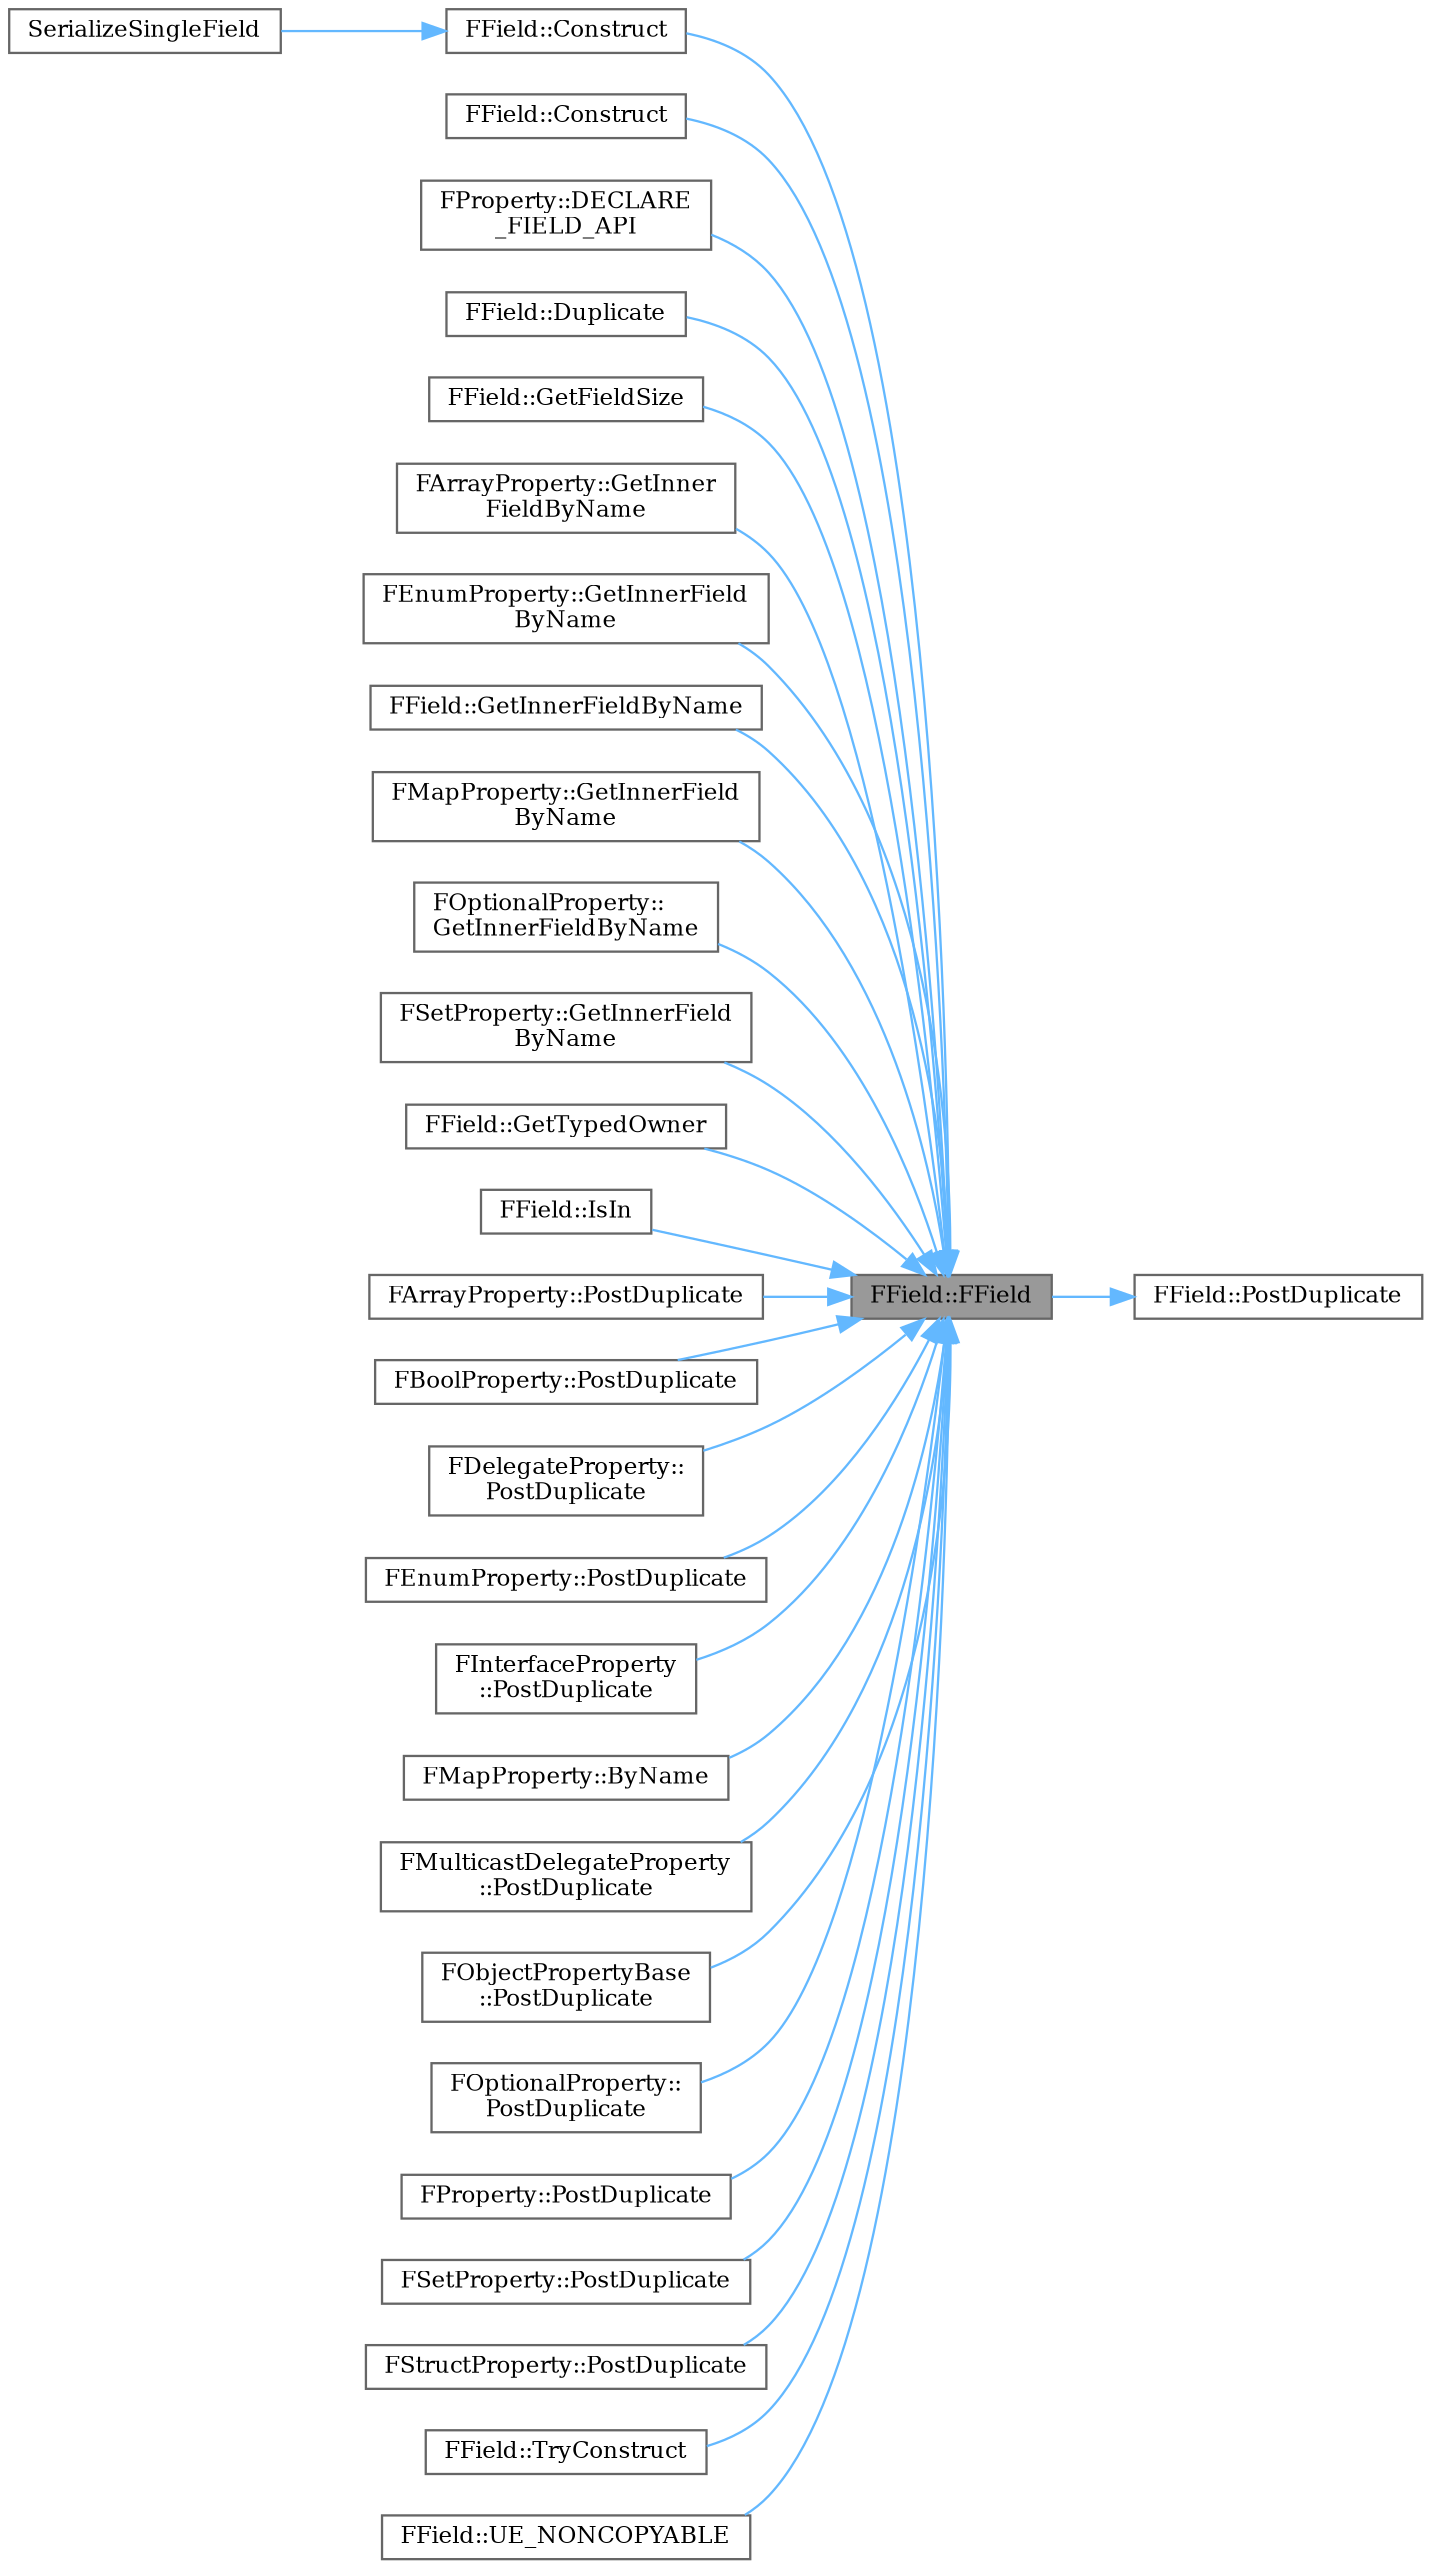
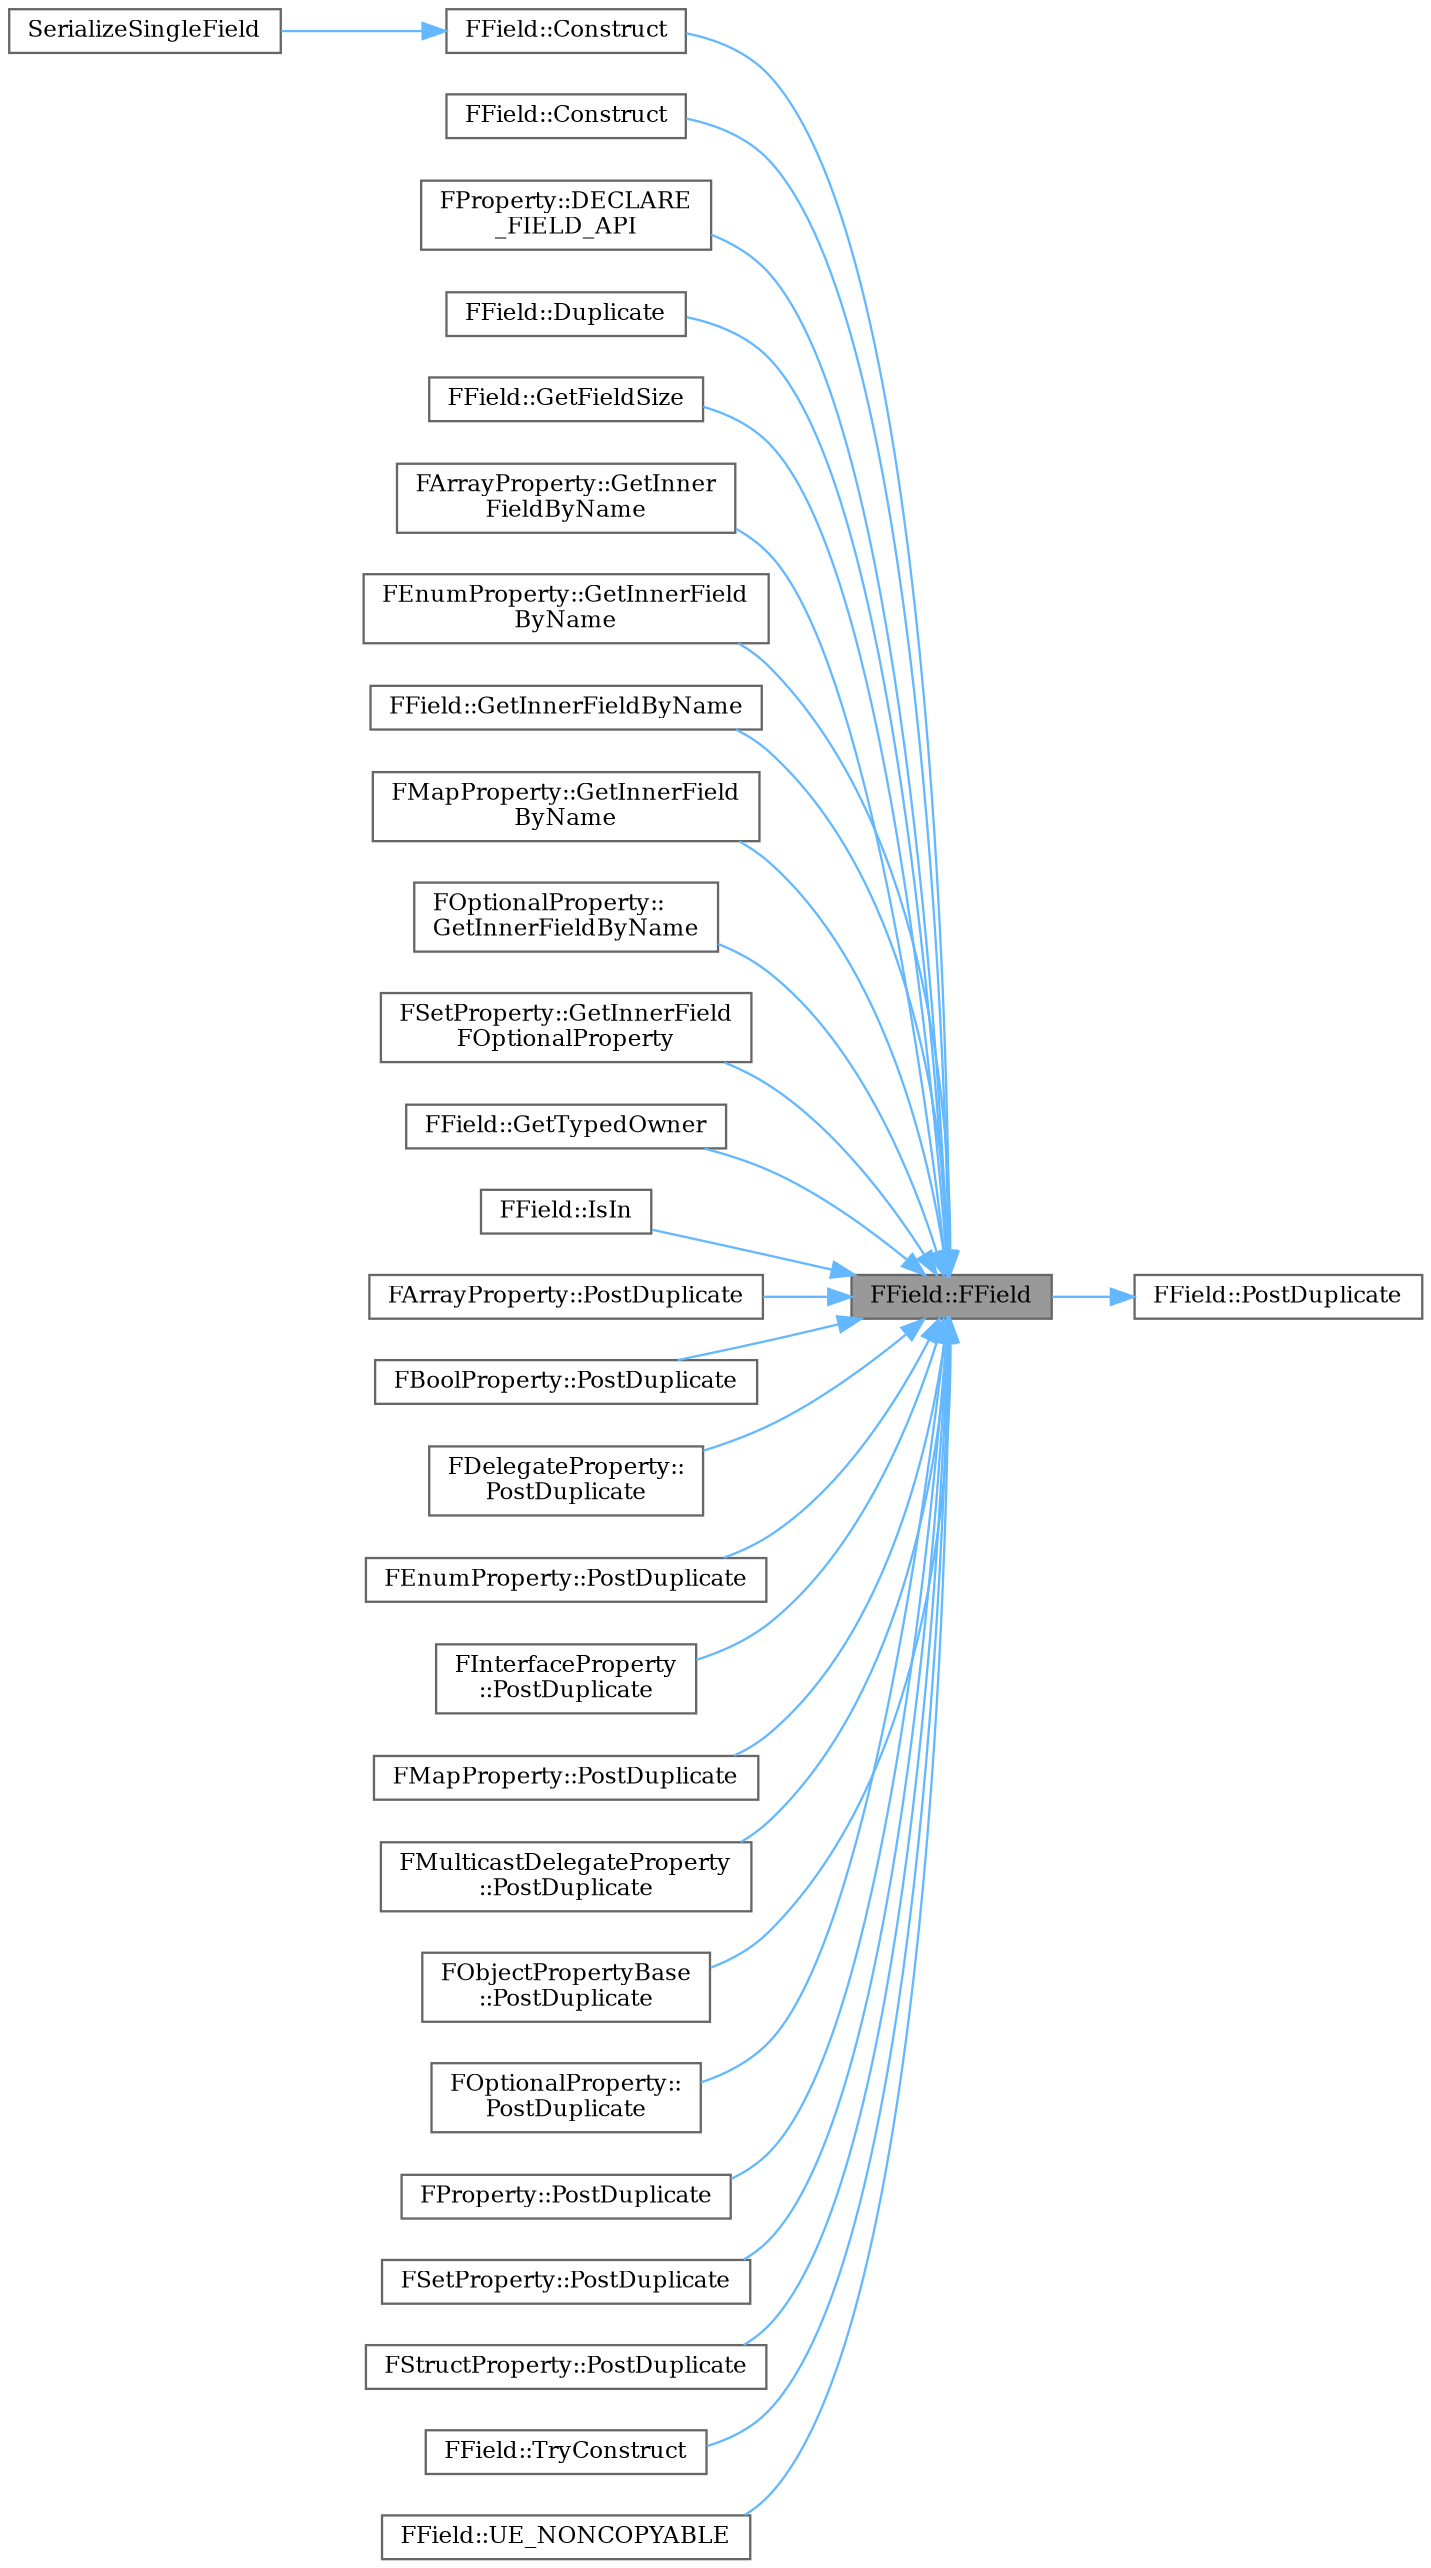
node "FSetProperty::GetInnerField ByName": label "FSetProperty::GetInnerField ByName" -> "FSetProperty::GetInnerField FOptionalProperty"
node "FMapProperty::ByName": label "FMapProperty::ByName" -> "FMapProperty::PostDuplicate"
